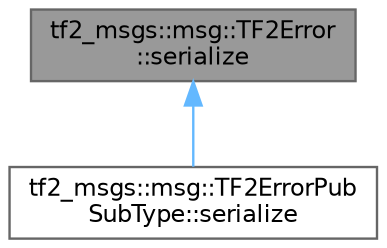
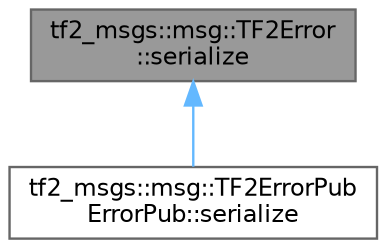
node "tf2_msgs::msg::TF2ErrorPub SubType::serialize": label "tf2_msgs::msg::TF2ErrorPub SubType::serialize" -> "tf2_msgs::msg::TF2ErrorPub ErrorPub::serialize"
